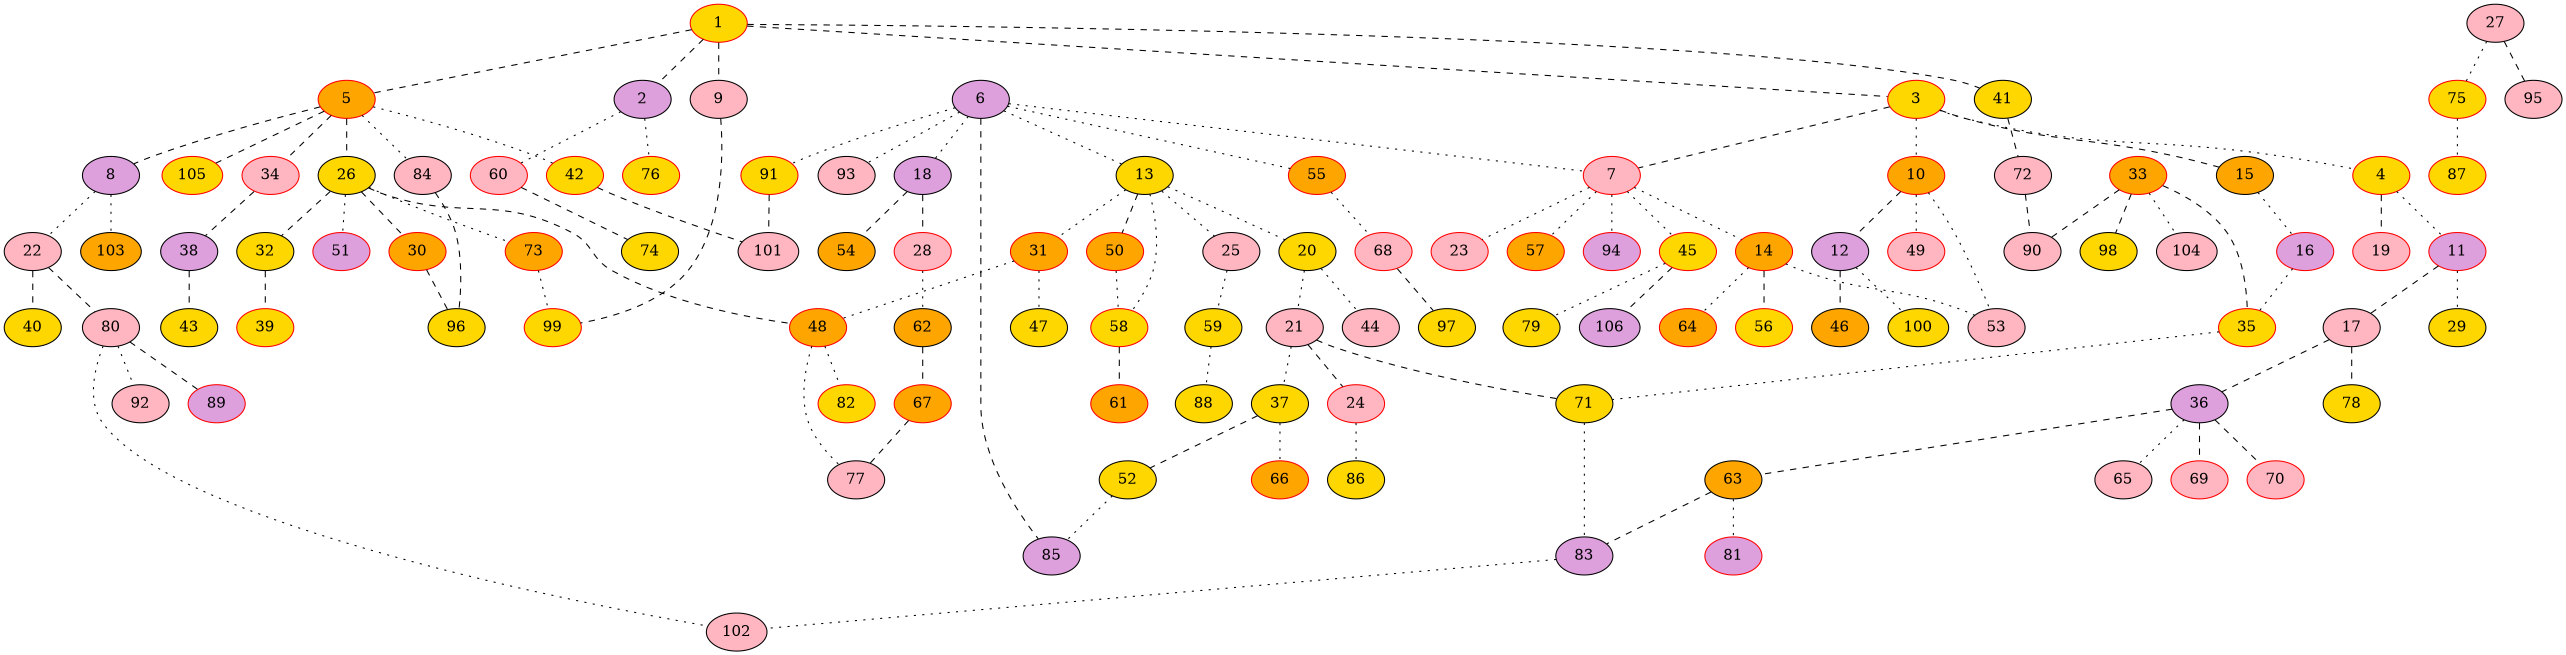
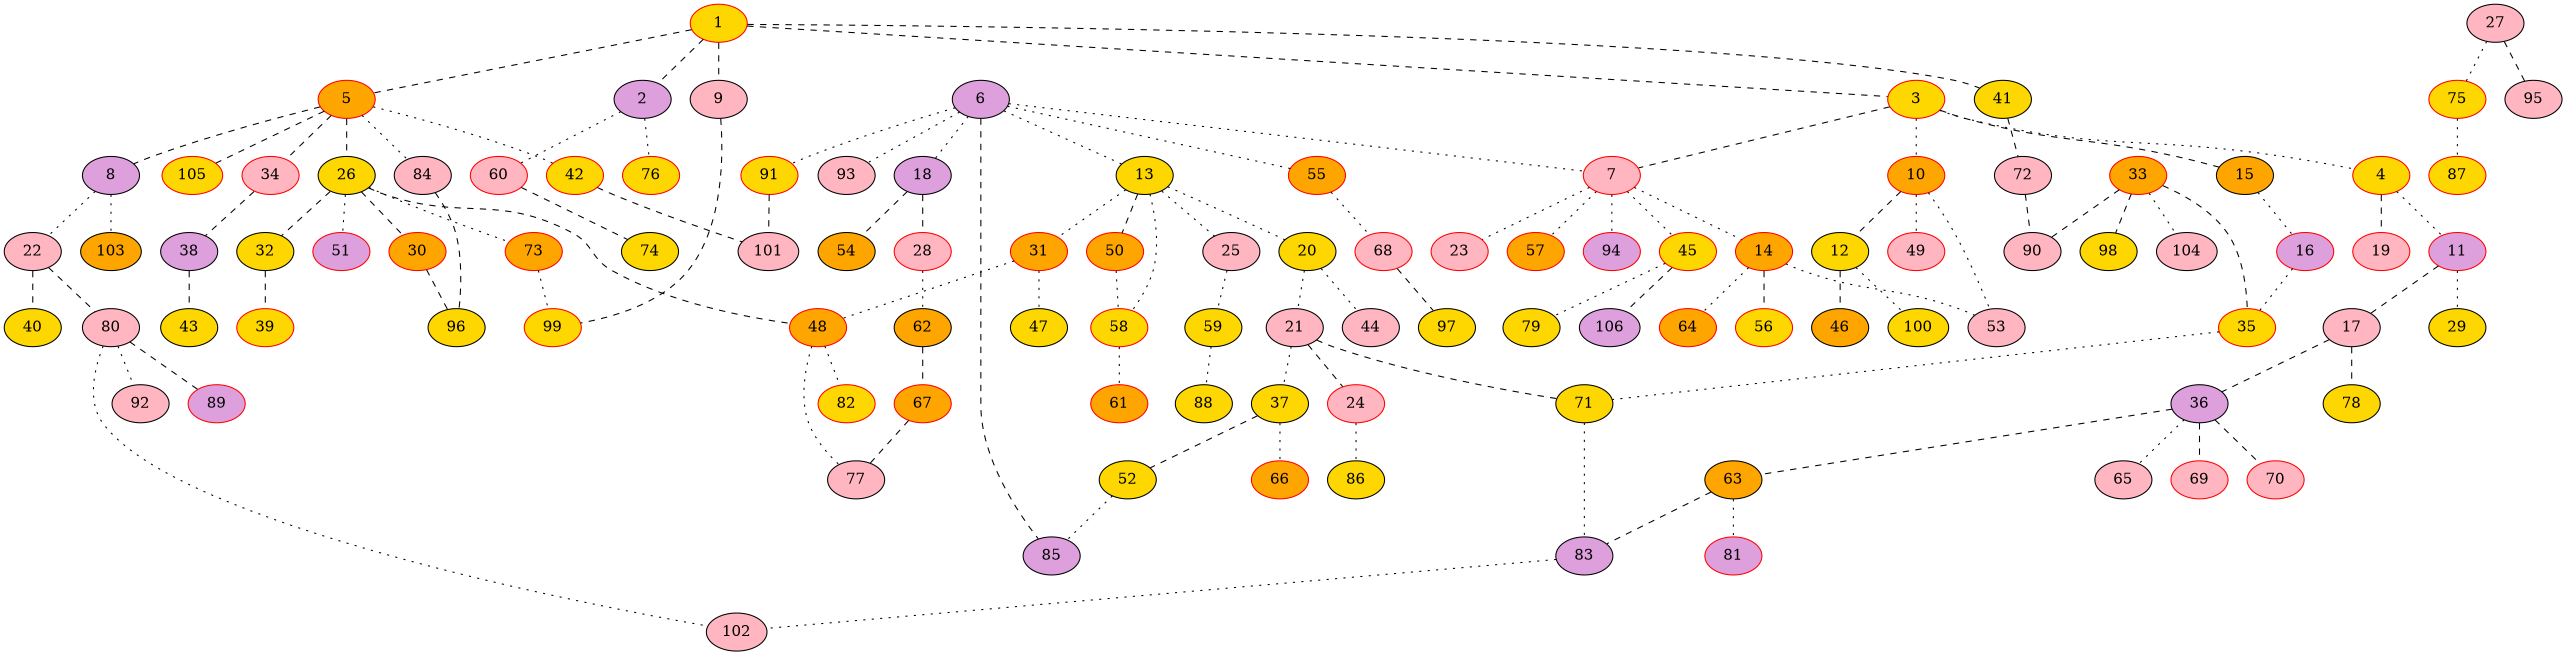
node "12": fillcolor plum -> gold
edge "58" -- "61": style dashed -> dotted
